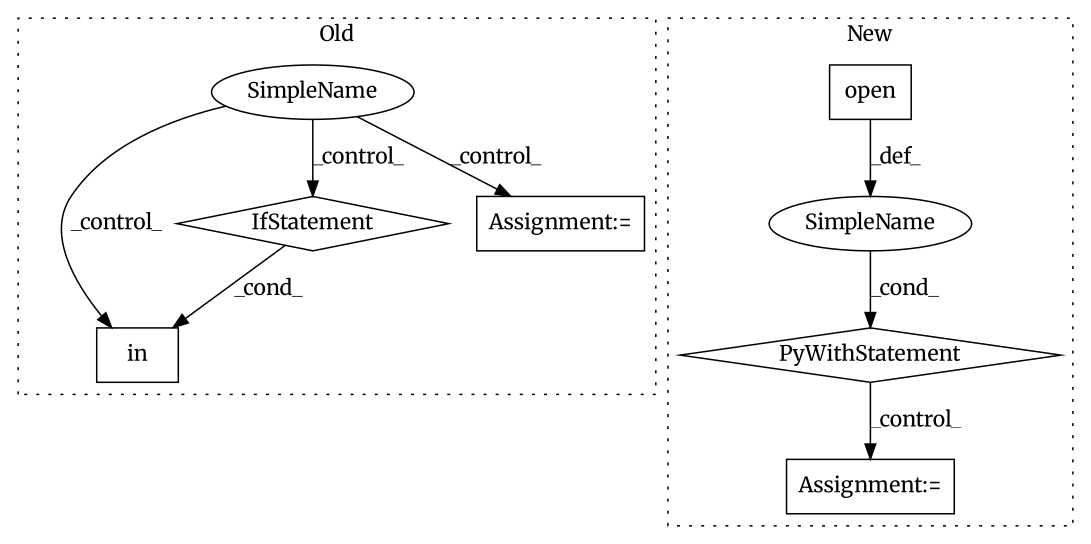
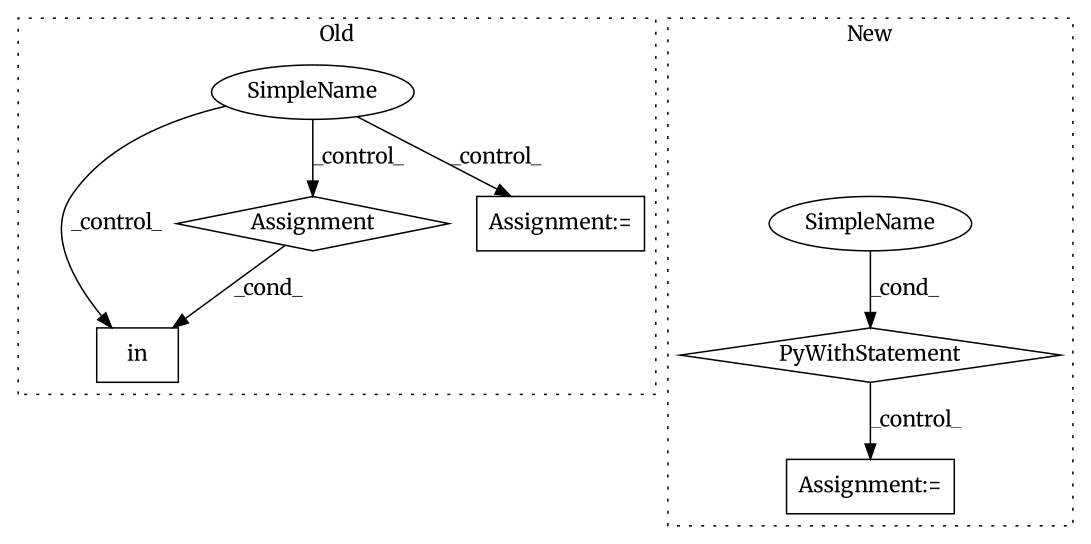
node "open": removed
node "IfStatement": label "IfStatement" -> "Assignment"
